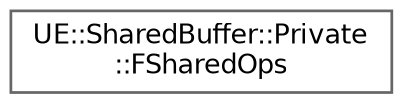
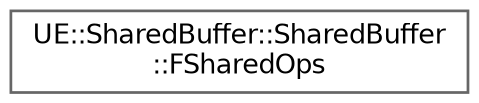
node "UE::SharedBuffer::Private ::FSharedOps": label "UE::SharedBuffer::Private ::FSharedOps" -> "UE::SharedBuffer::SharedBuffer ::FSharedOps"
